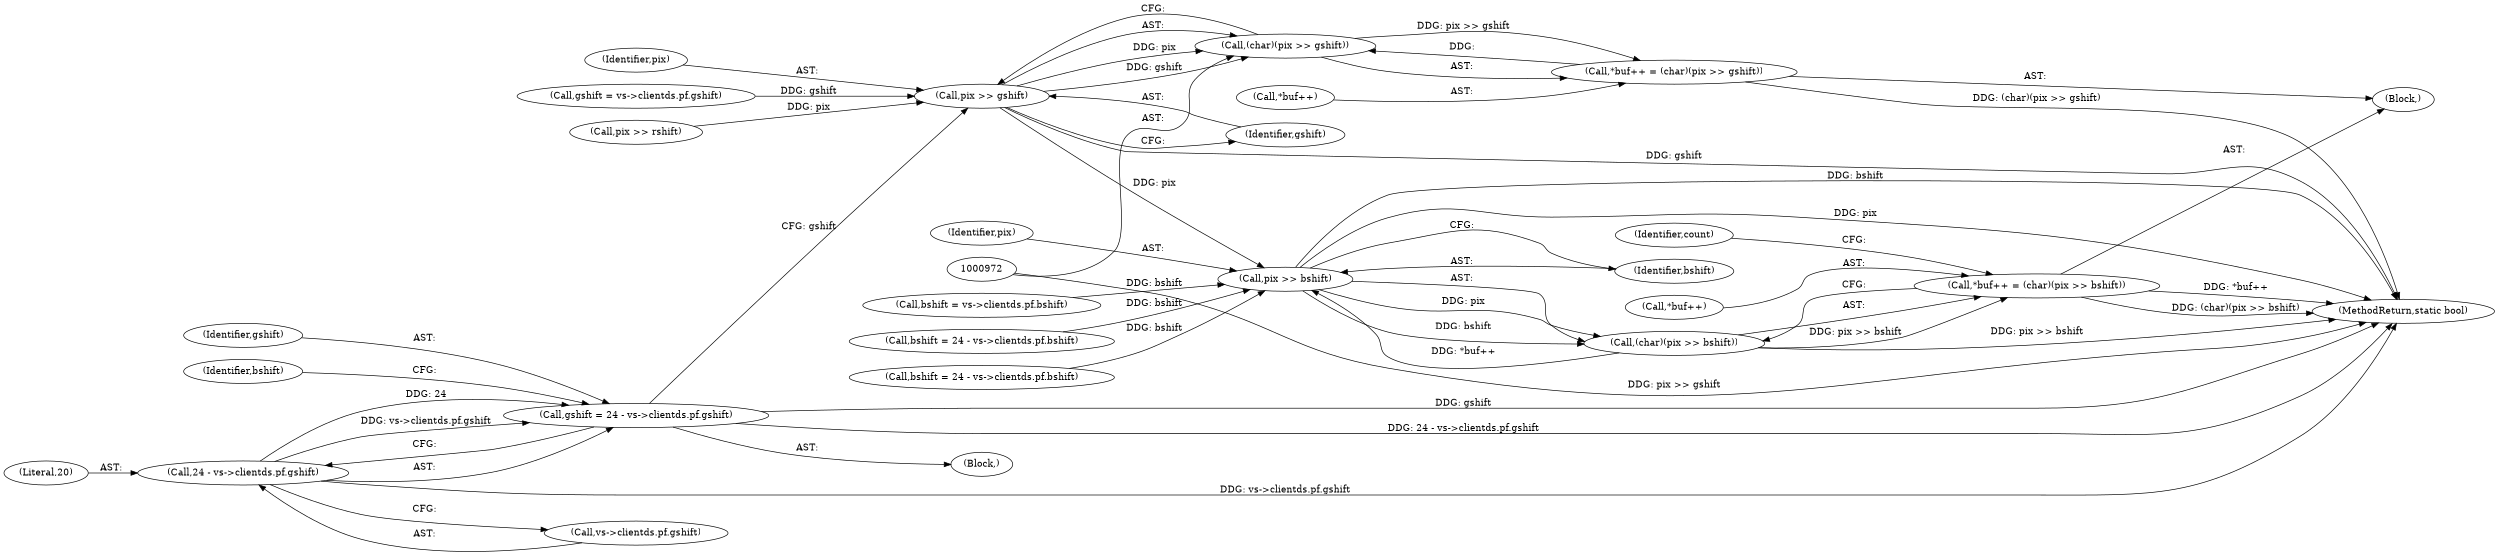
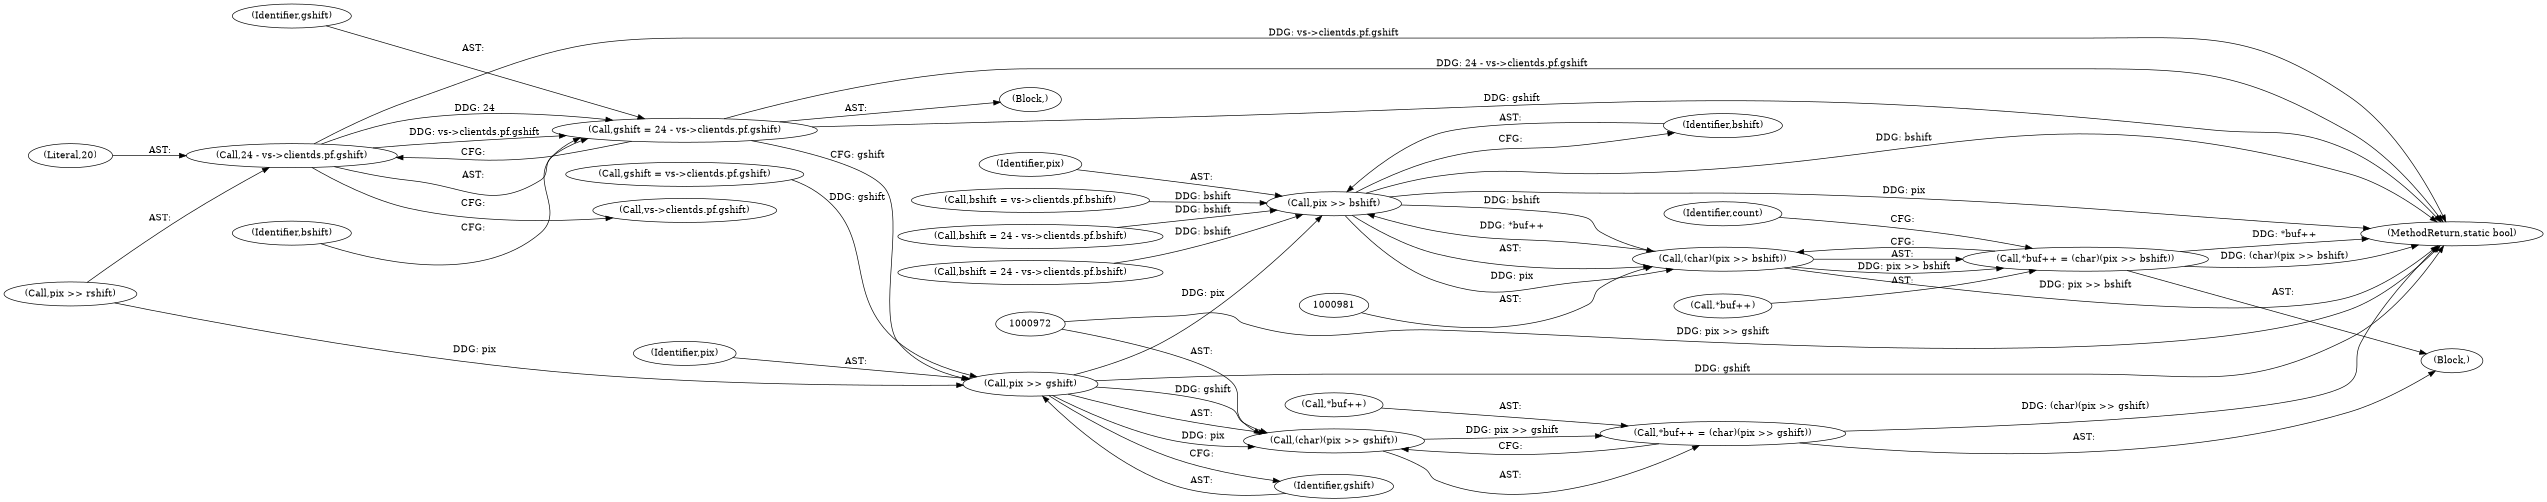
edge "(Call,(char)(pix >> gshift))" -> "(Call,pix >> gshift)": removed, label "CFG:"
edge "(Call,*buf++ = (char)(pix >> gshift))" -> "(Call,(char)(pix >> gshift))": label "DDG: " -> "CFG: "
node "1000981": added
edge "(Call,vs->clientds.pf.gshift)" -> "(Call,24 - vs->clientds.pf.gshift)": now "(Call,pix >> rshift)" -> "(Call,24 - vs->clientds.pf.gshift)"
